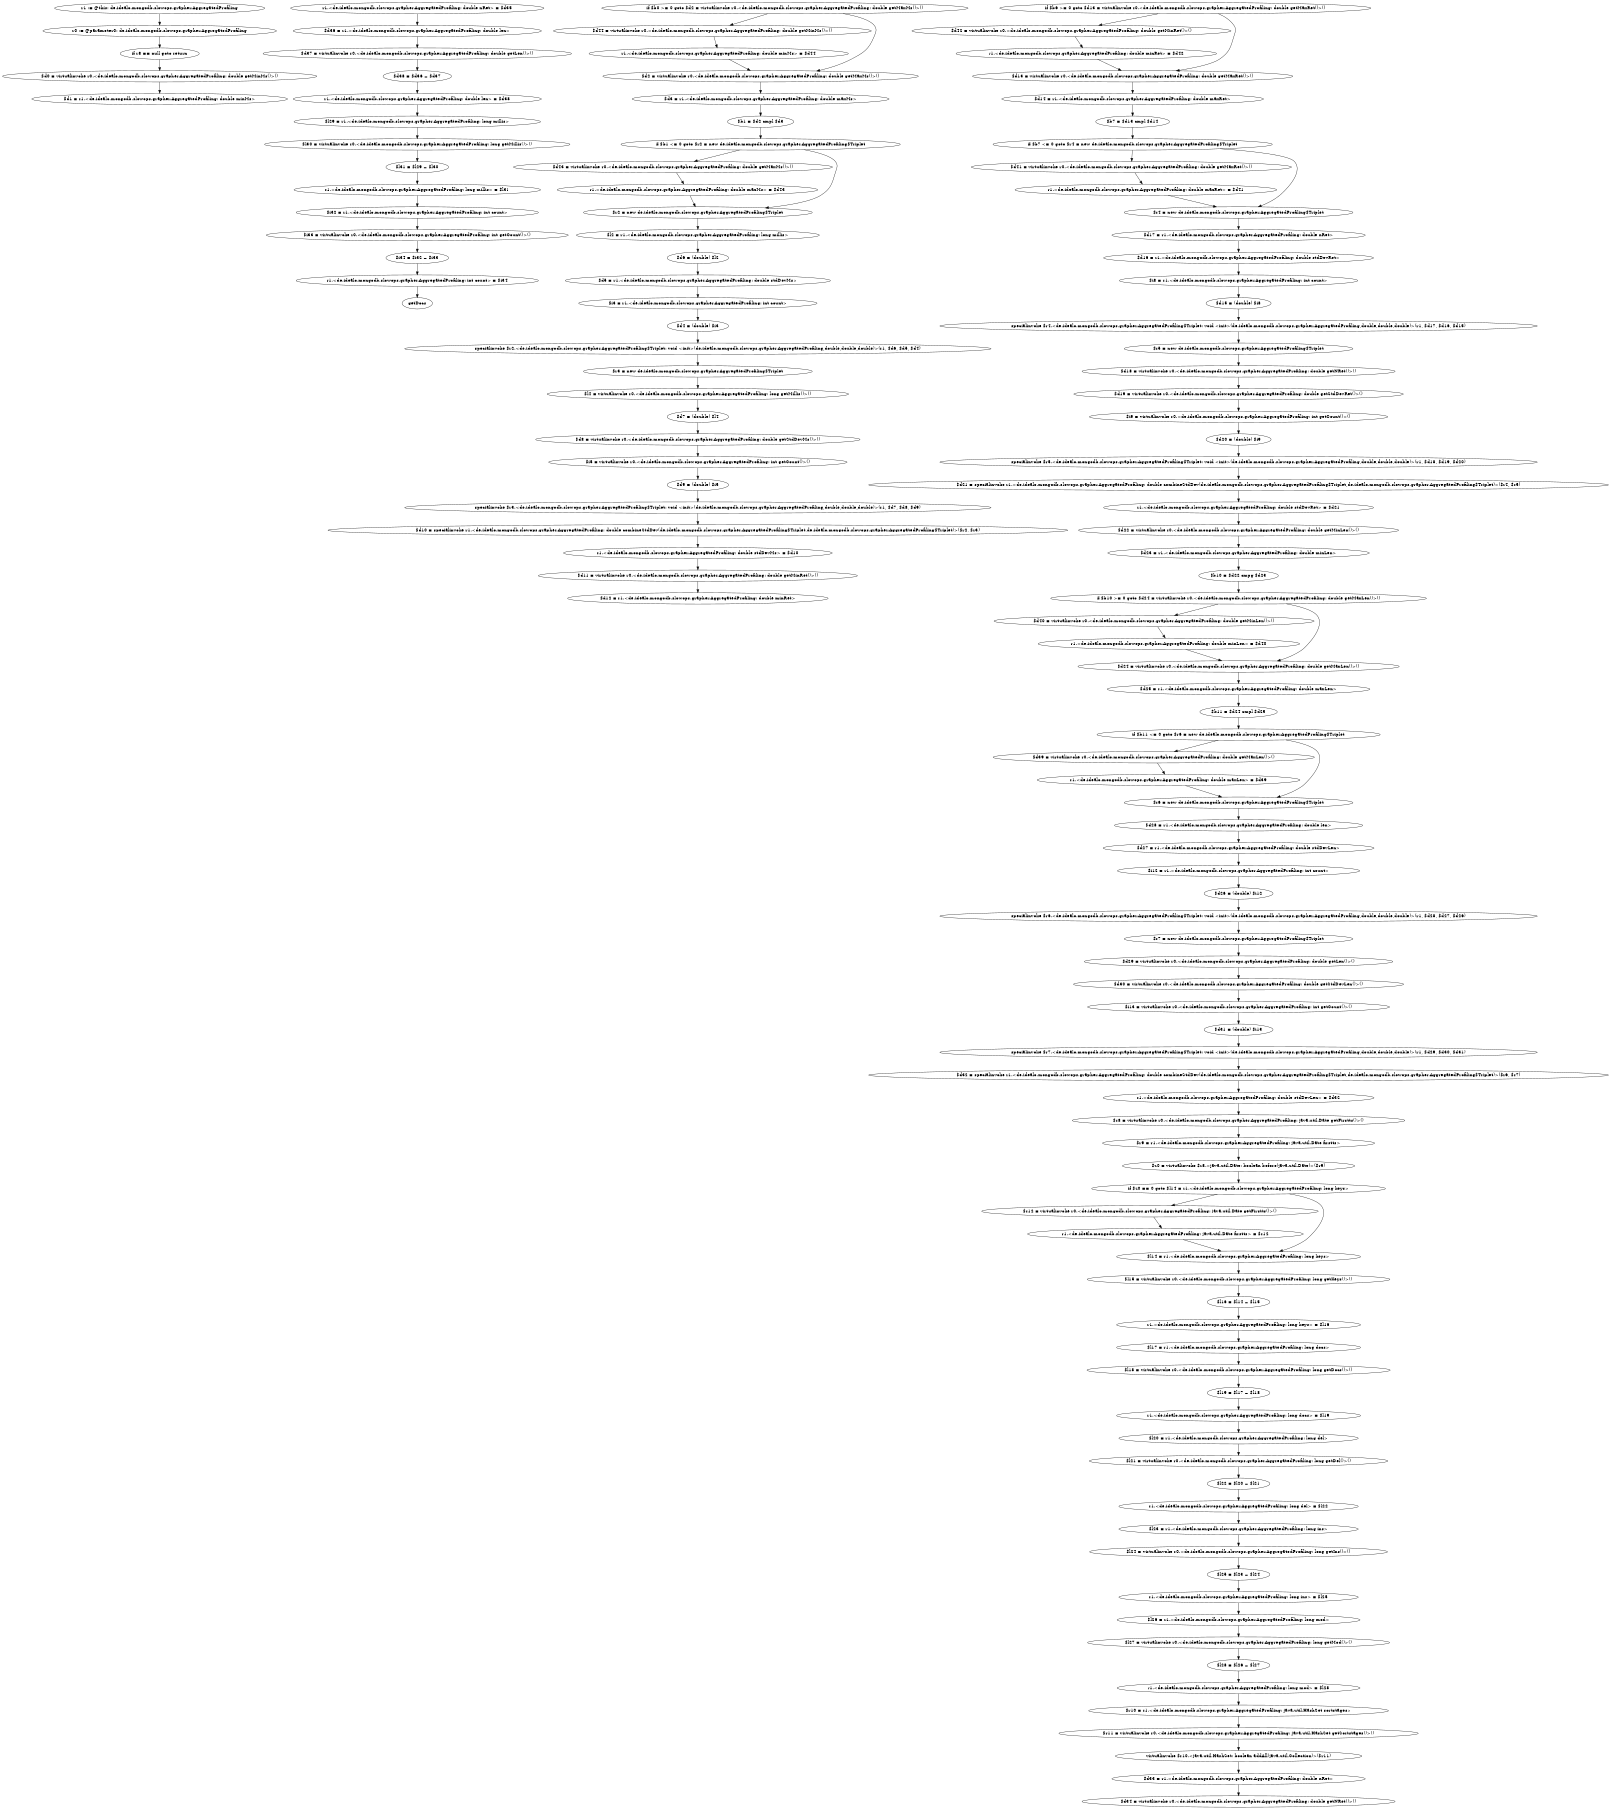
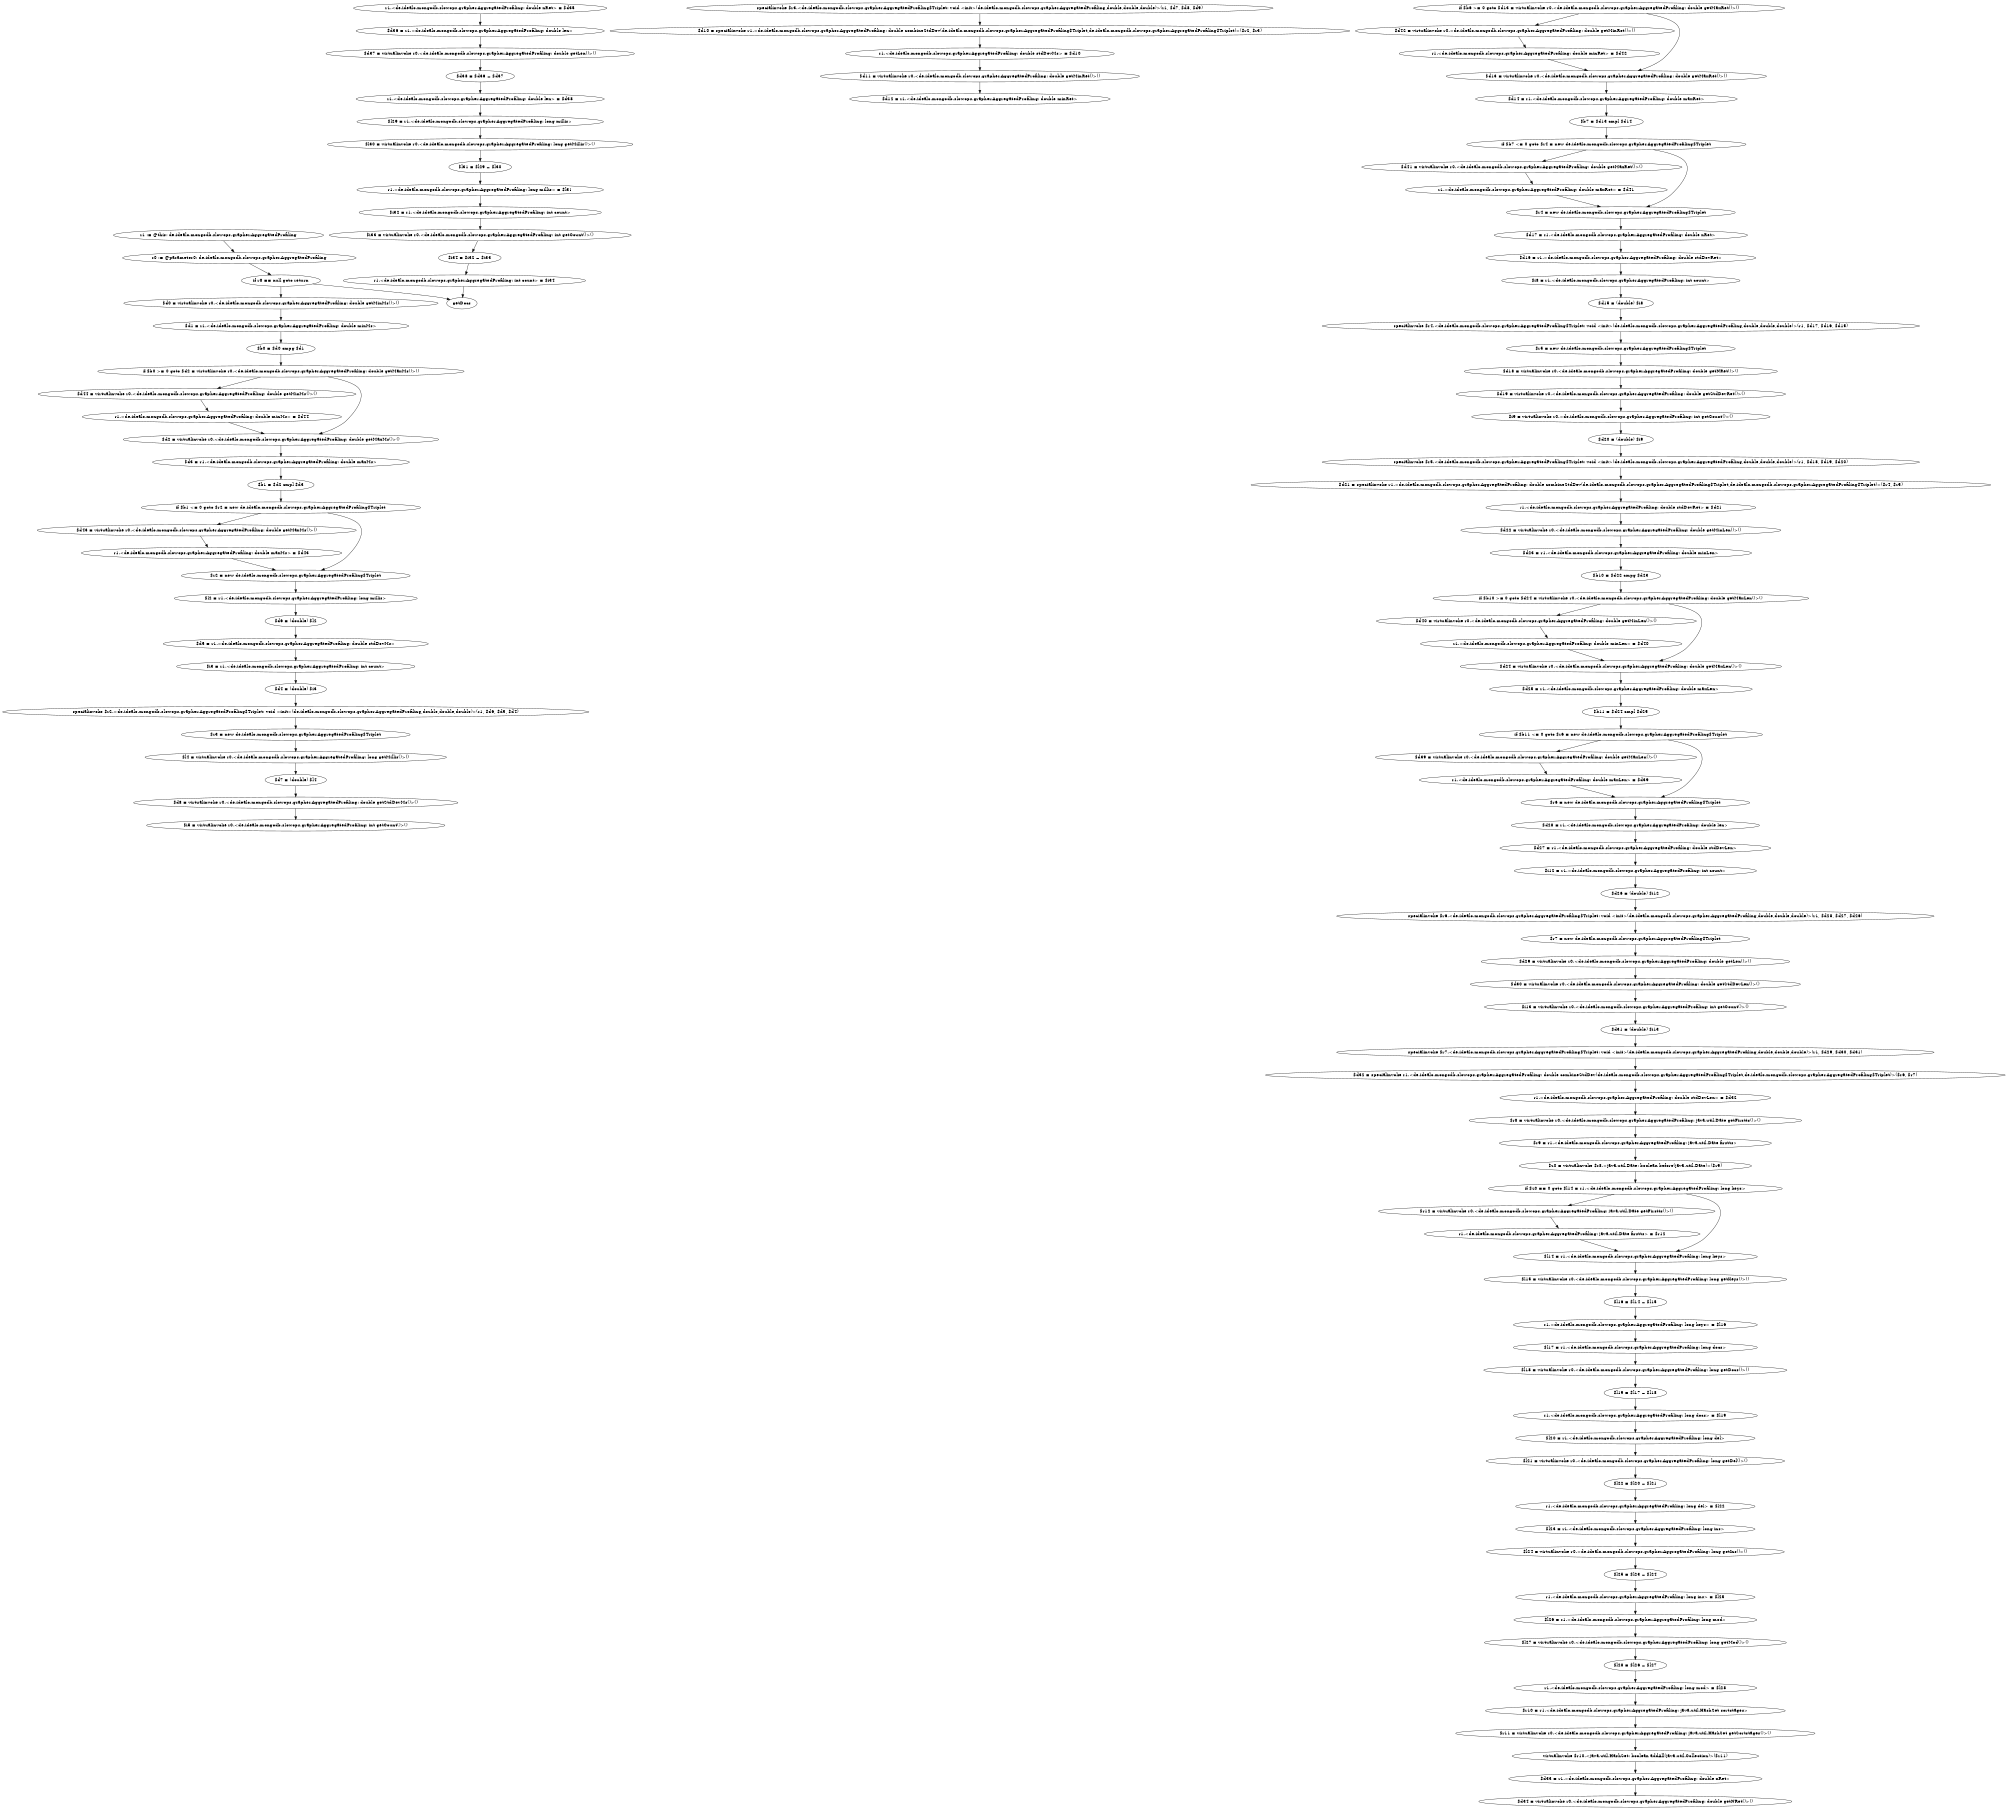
edge "if r8 == null goto return" -> "getDocs": added
node "$b0 = $d0 cmpg $d1": added
node "$d9 = (double) $i5": removed
